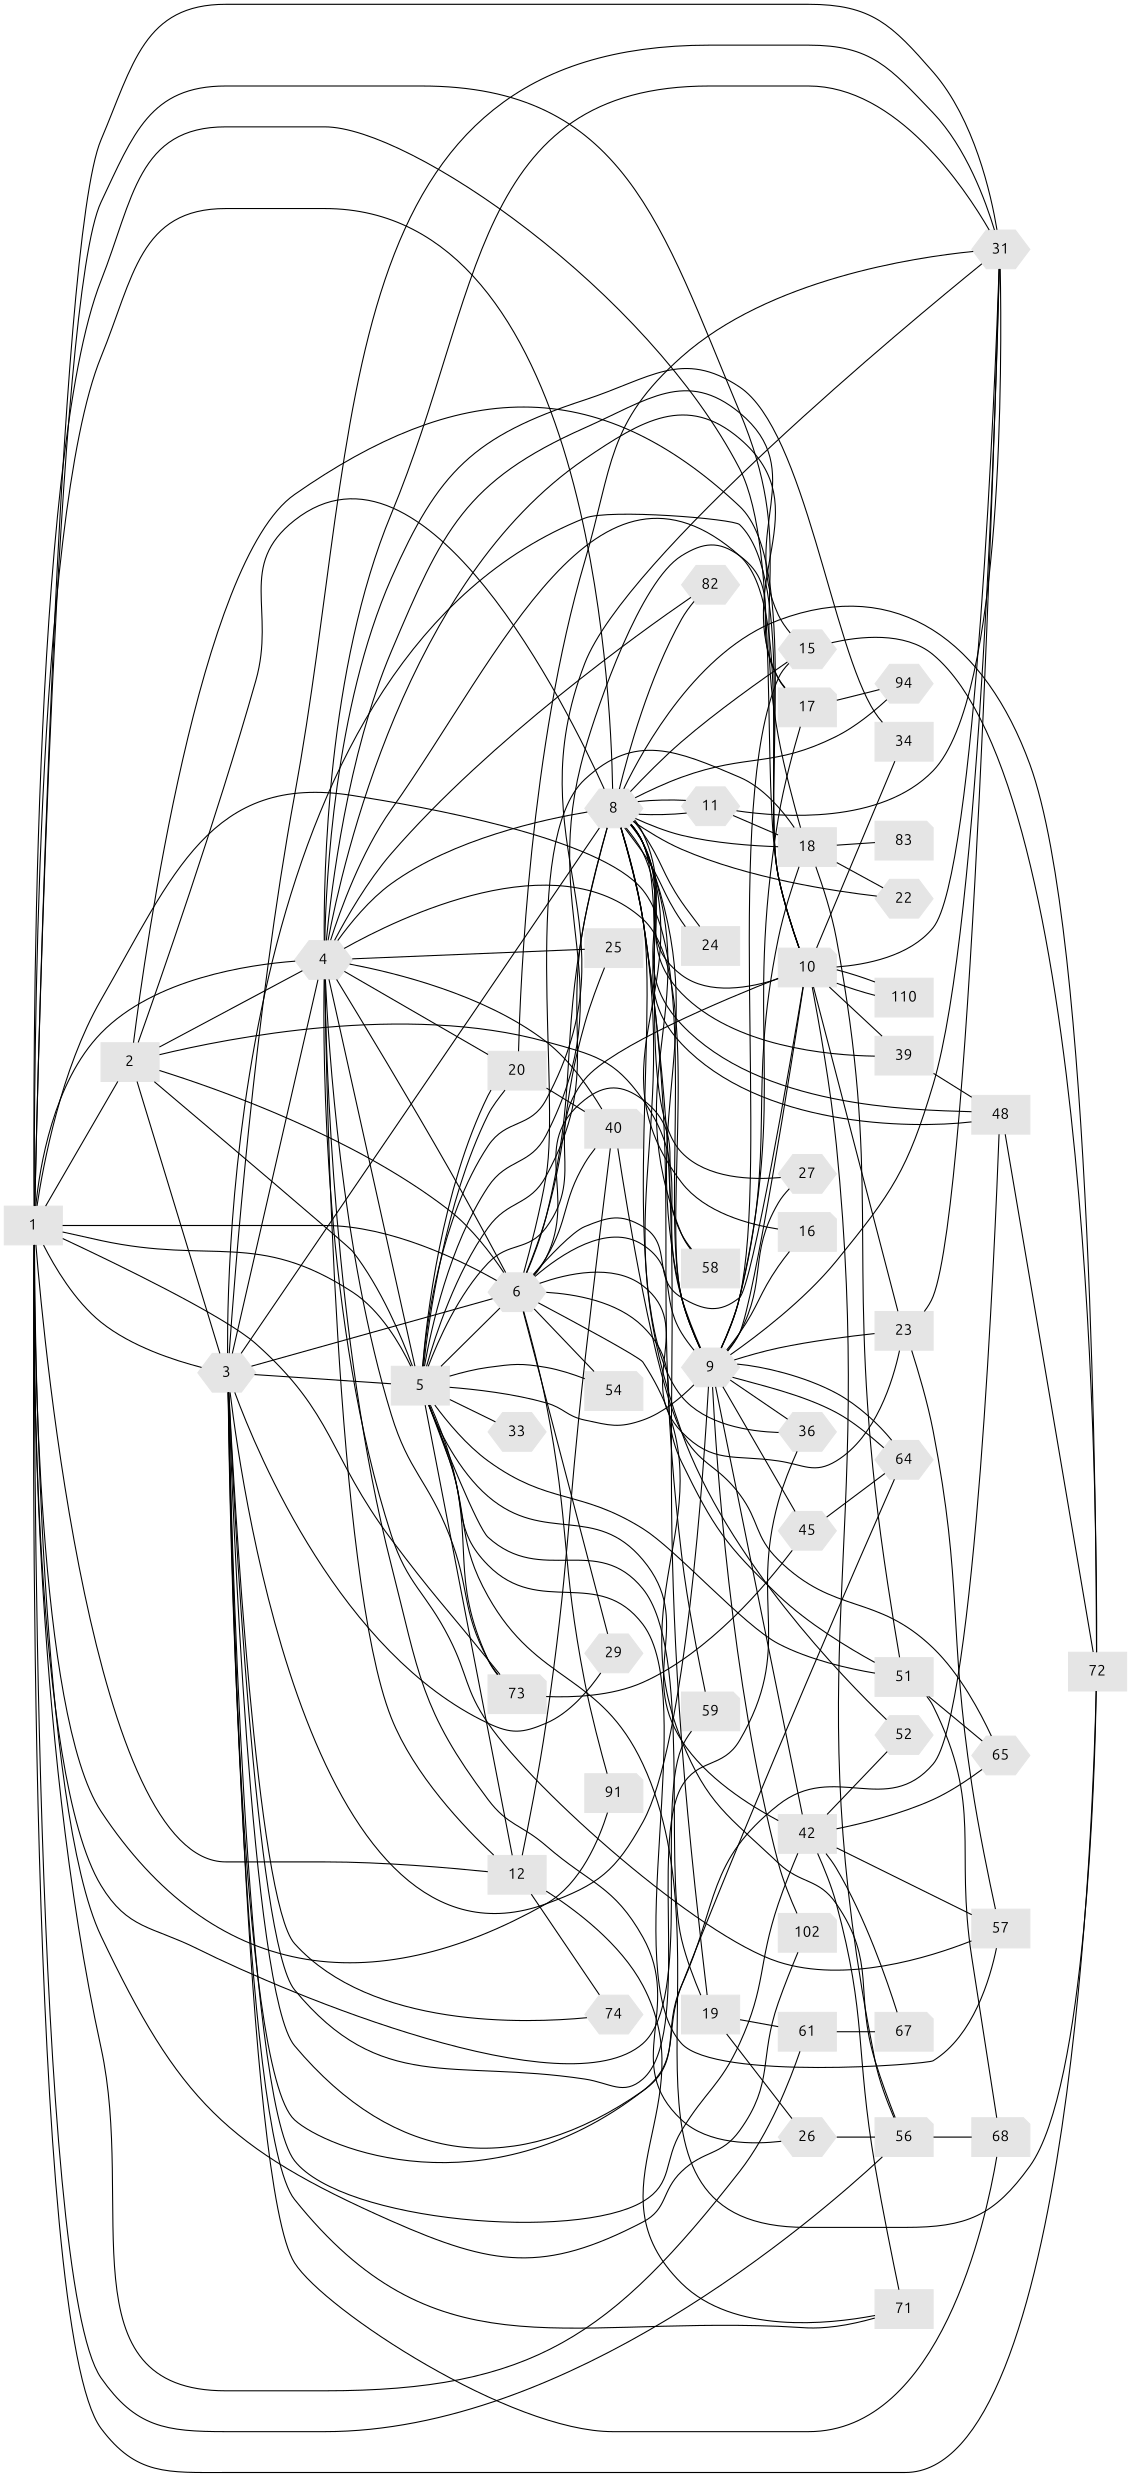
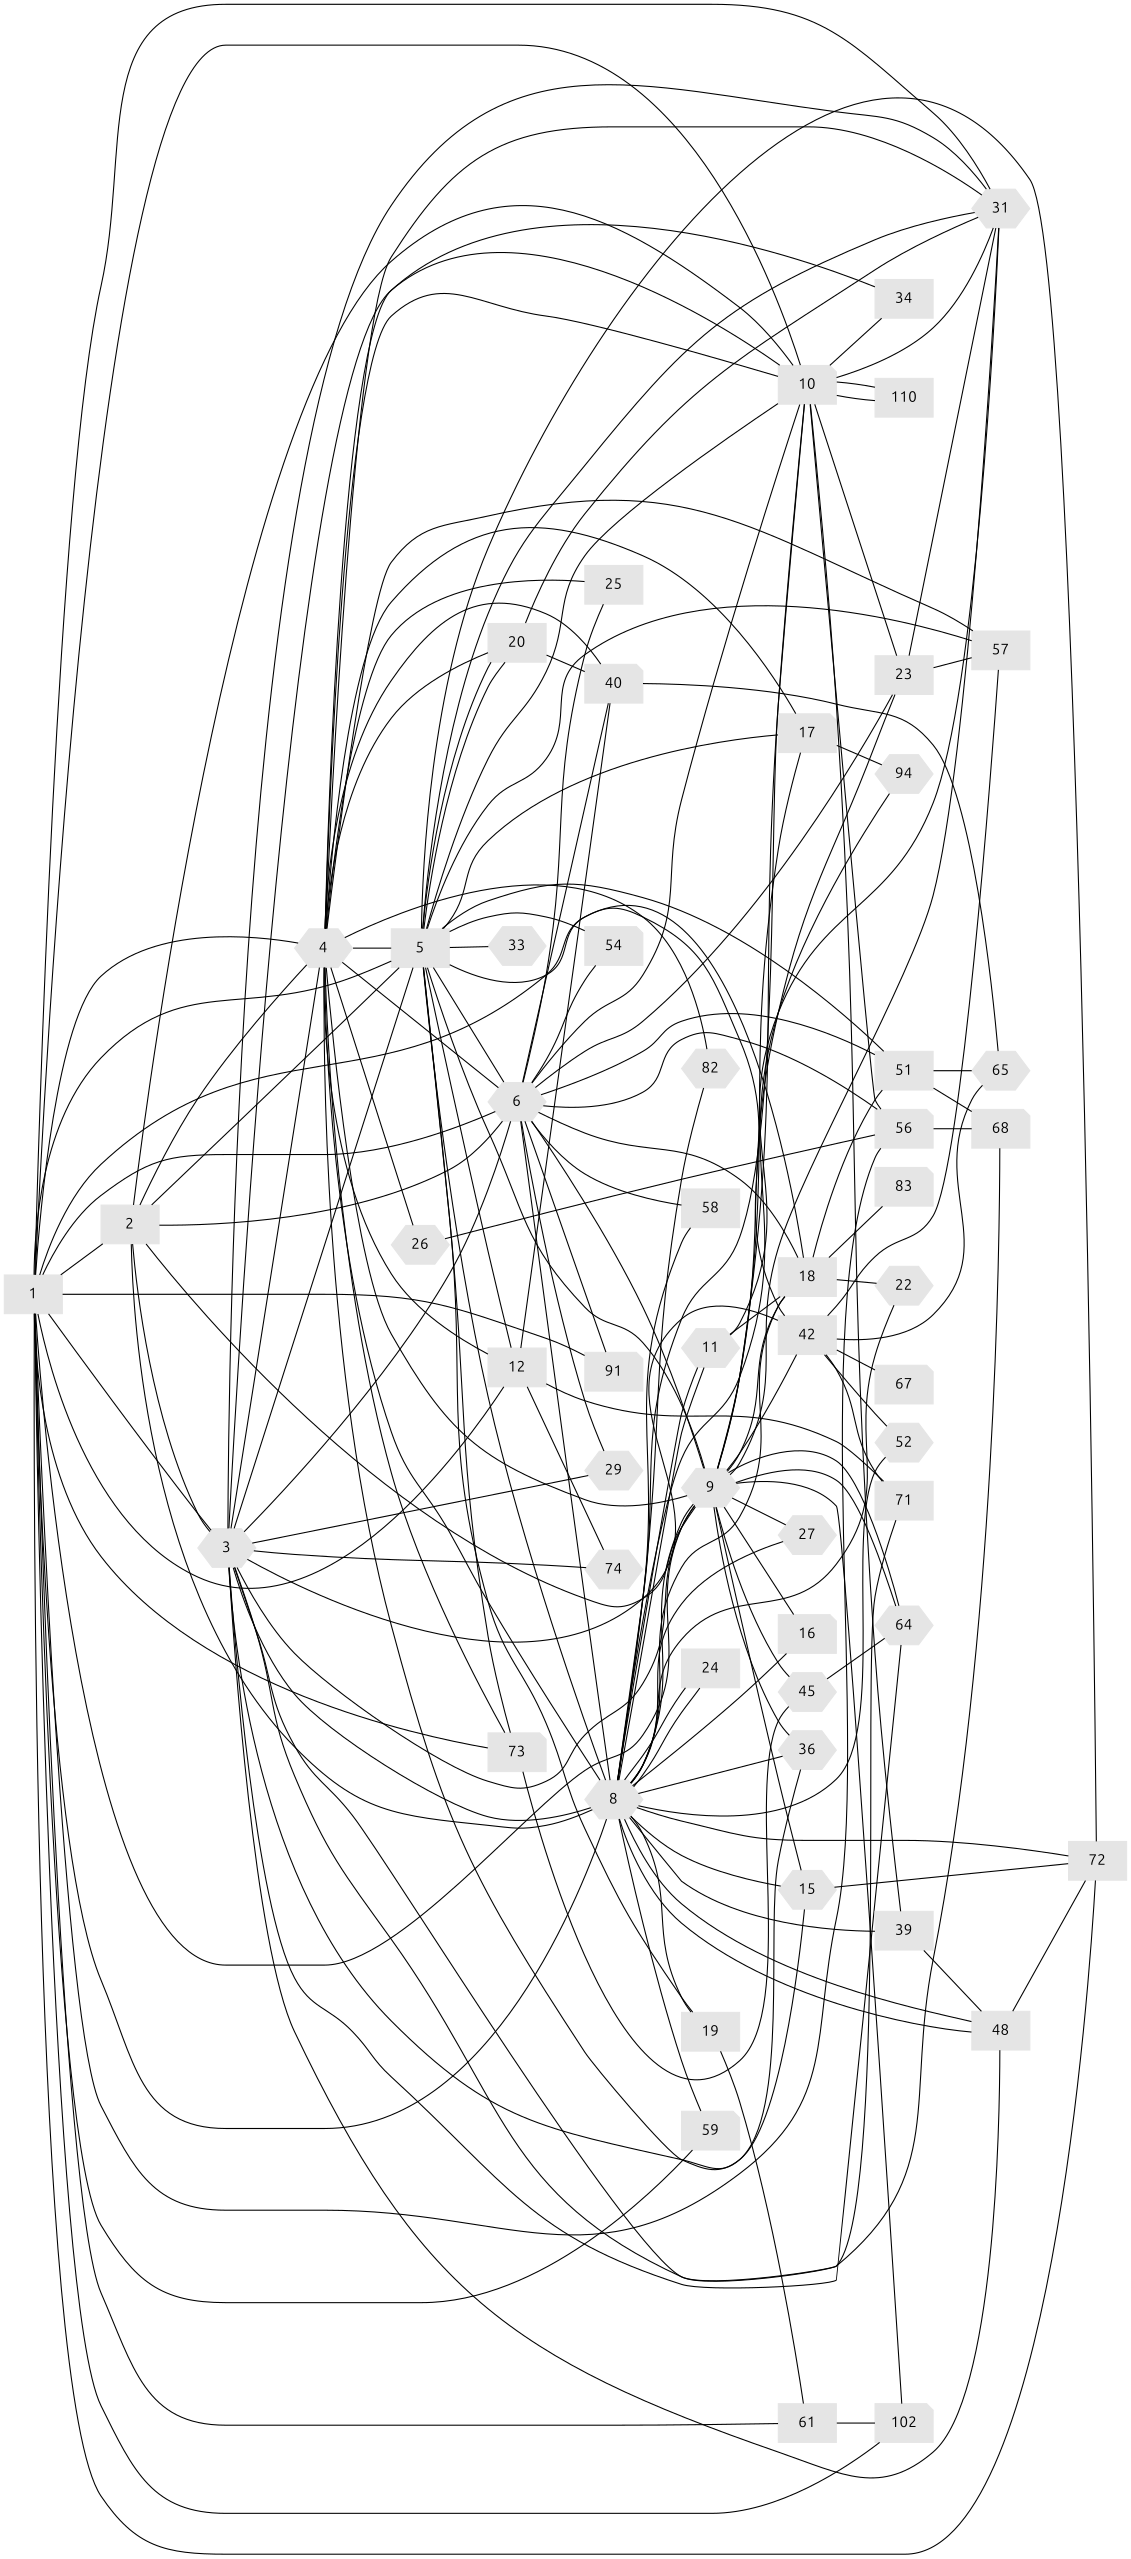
edge "61" -- "67": now "61" -- "102"
edge "19" -- "26": removed
